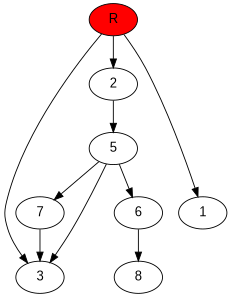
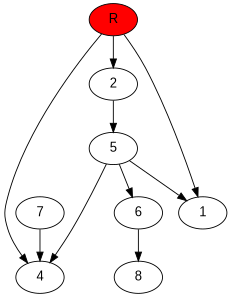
edge "5" -> "7": now "5" -> "1"
node "3": label "3" -> "4"
